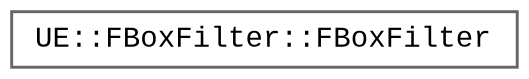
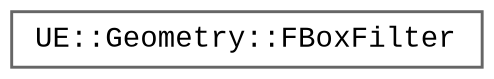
node "UE::FBoxFilter::FBoxFilter": label "UE::FBoxFilter::FBoxFilter" -> "UE::Geometry::FBoxFilter"
